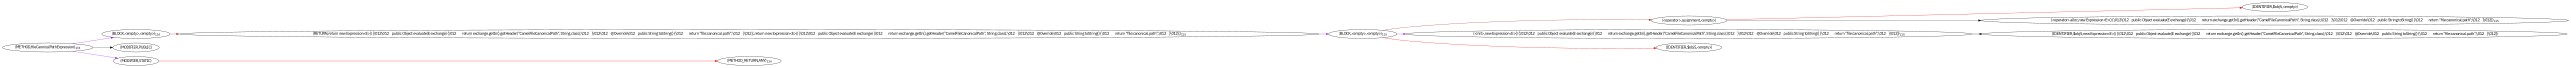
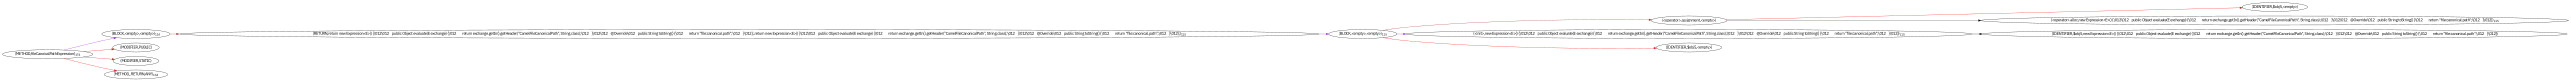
edge "(METHOD,fileCanoicalPathExpression)" -> "(MODIFIER,PUBLIC)": color black -> red
edge "(METHOD,fileCanoicalPathExpression)" -> "(MODIFIER,STATIC)": color purple -> red
edge "(MODIFIER,STATIC)" -> "(METHOD_RETURN,ANY)": now "(METHOD,fileCanoicalPathExpression)" -> "(METHOD_RETURN,ANY)"
